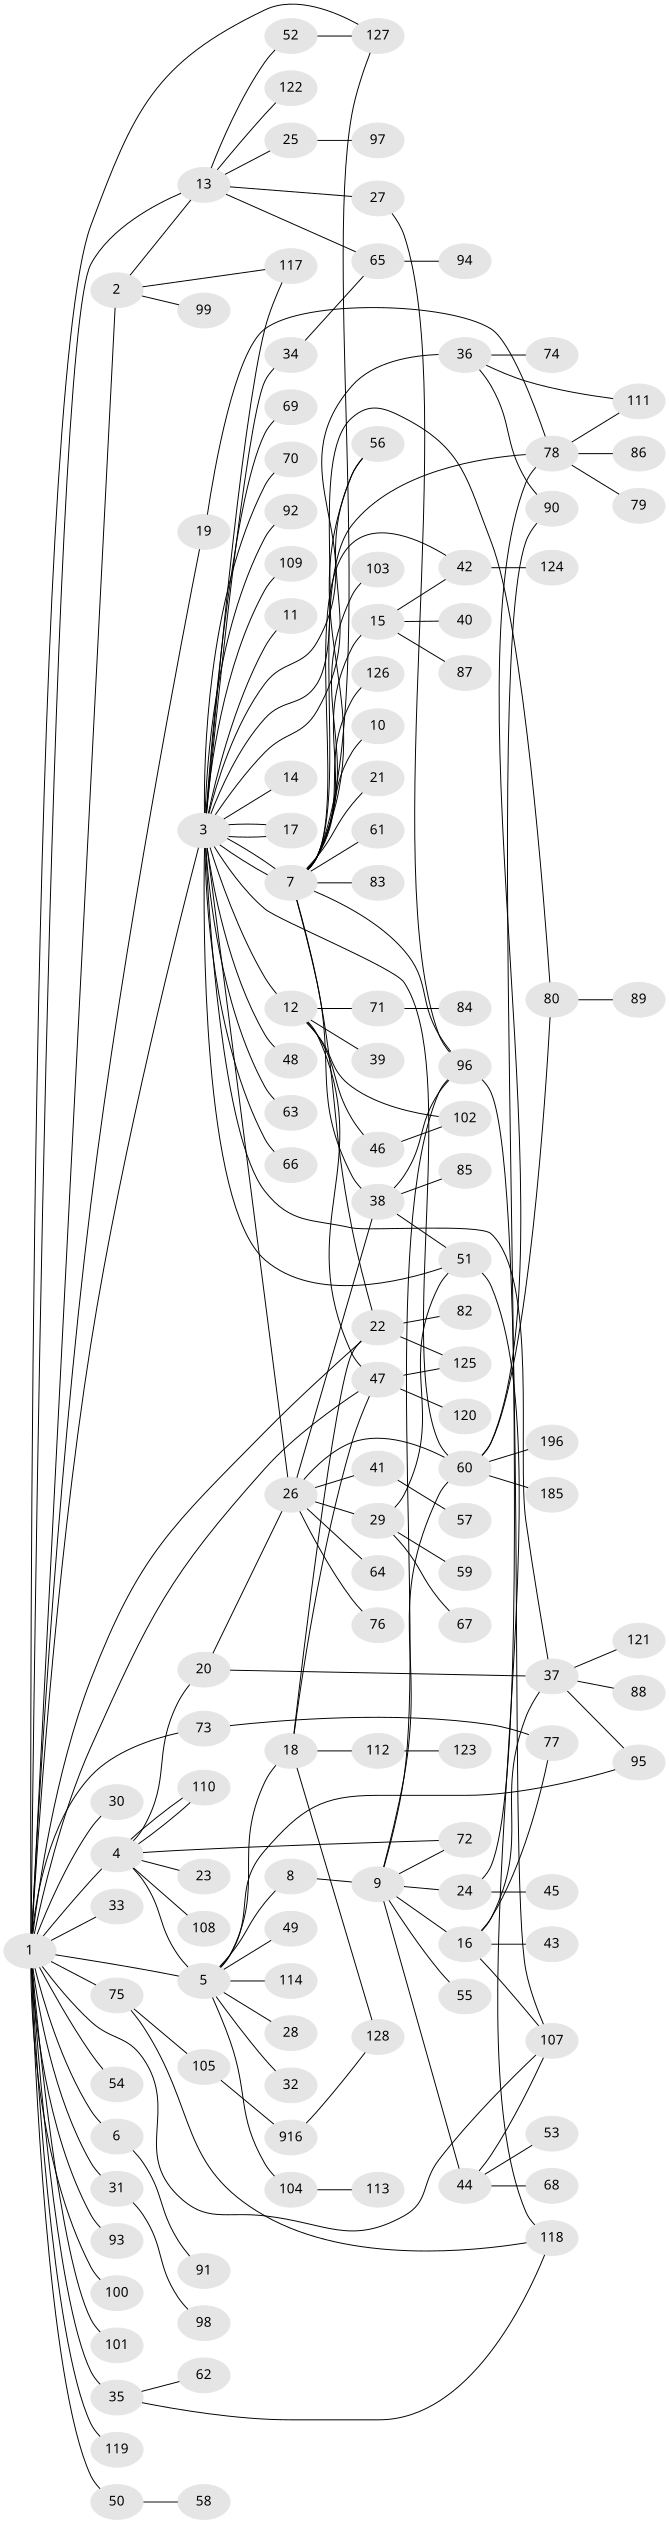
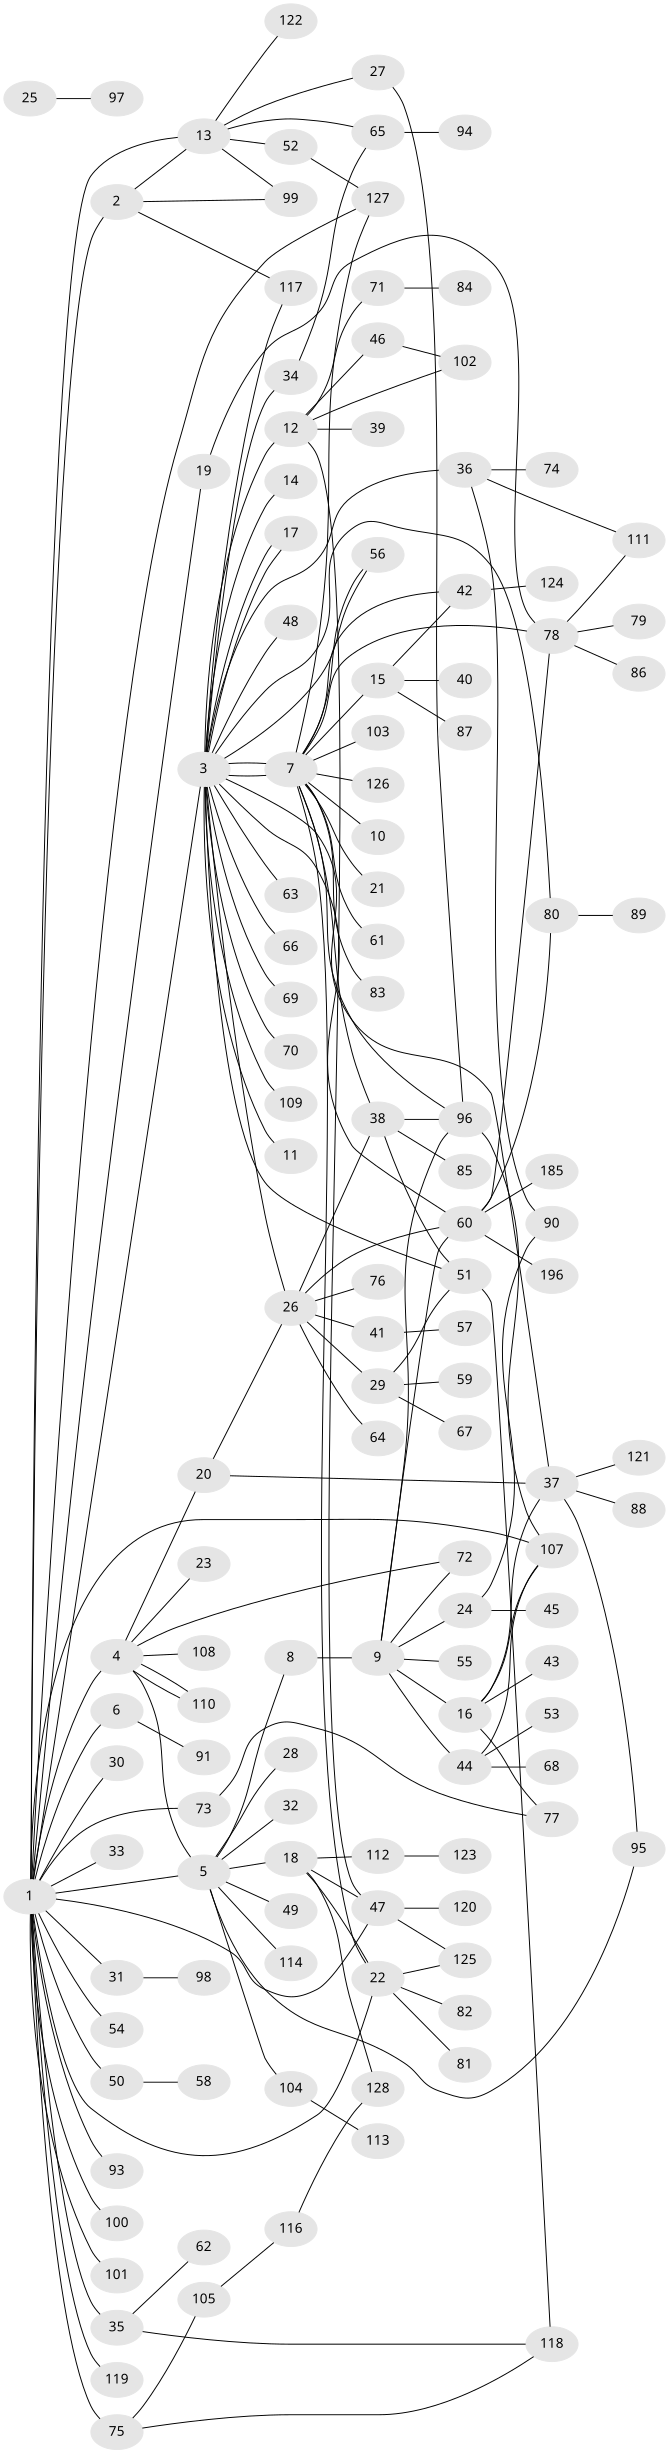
edge "25" -- "13": now "99" -- "13"
node "92": removed
node "81": added
node "916": label "916" -> "116"
